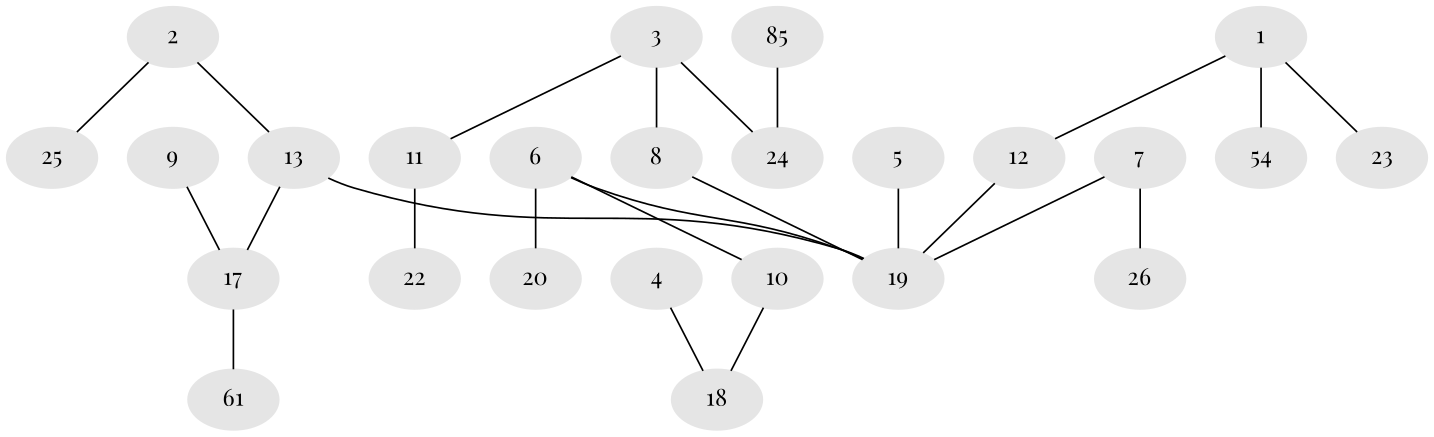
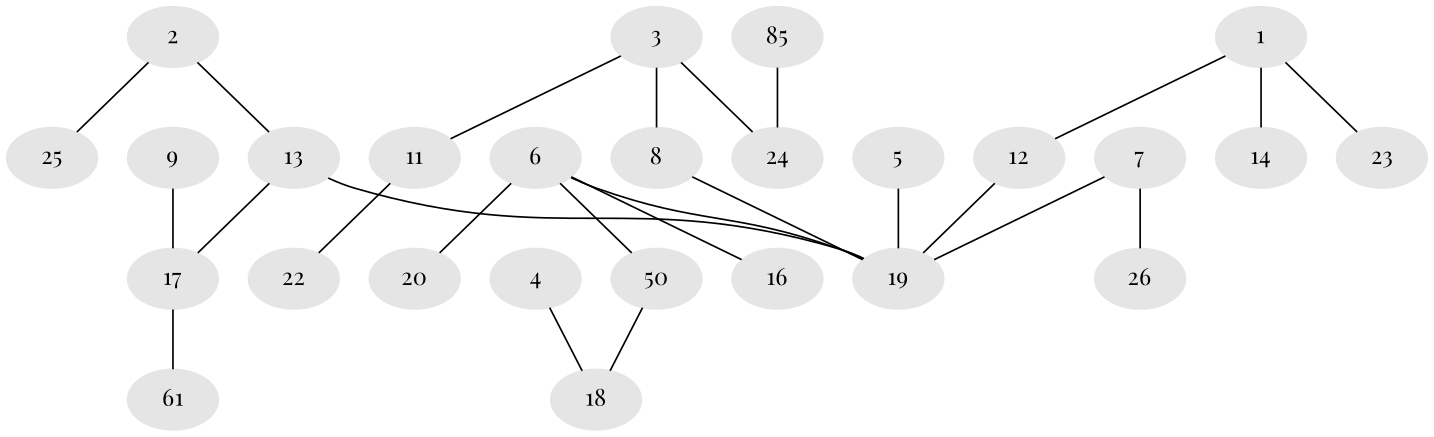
node "54": label "54" -> "14"
node "10": label "10" -> "50"
node "16": added
